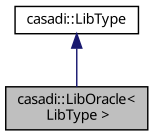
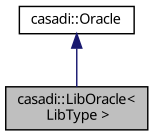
node "casadi::LibType": label "casadi::LibType" -> "casadi::Oracle"
